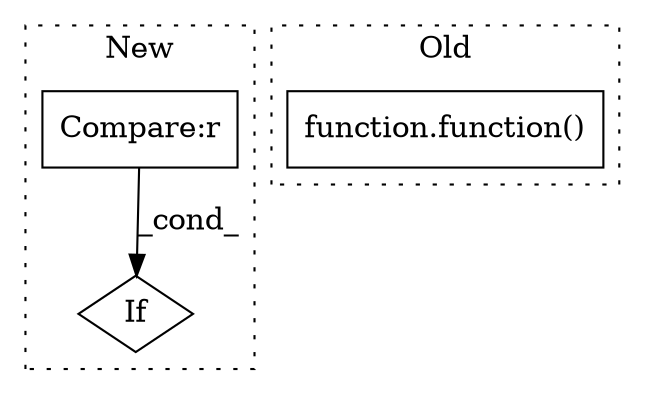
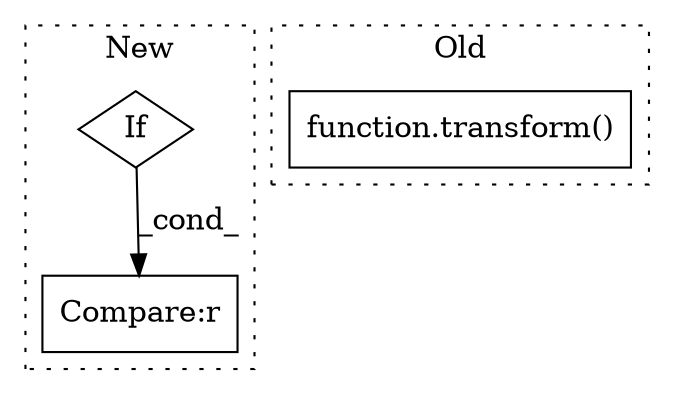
node "function.function()": label "function.function()" -> "function.transform()"
edge "Compare:r" -> "If": reversed
